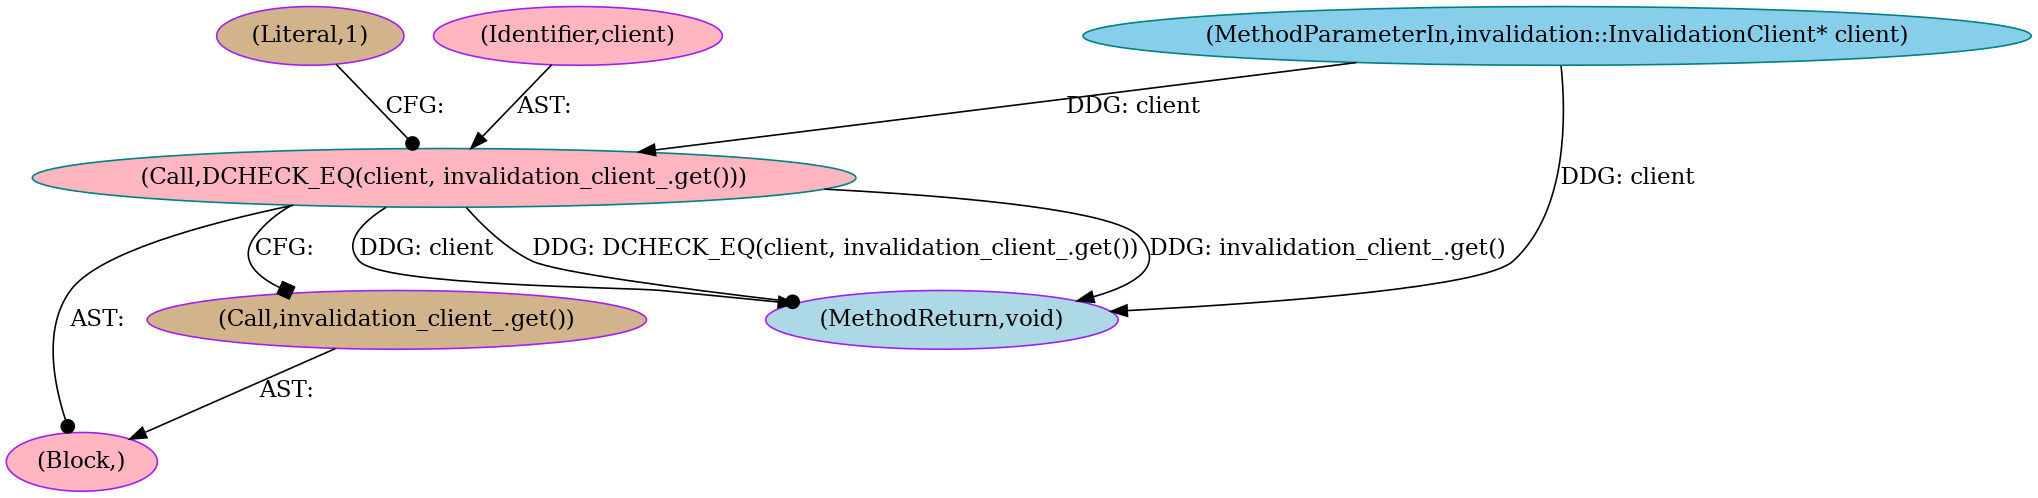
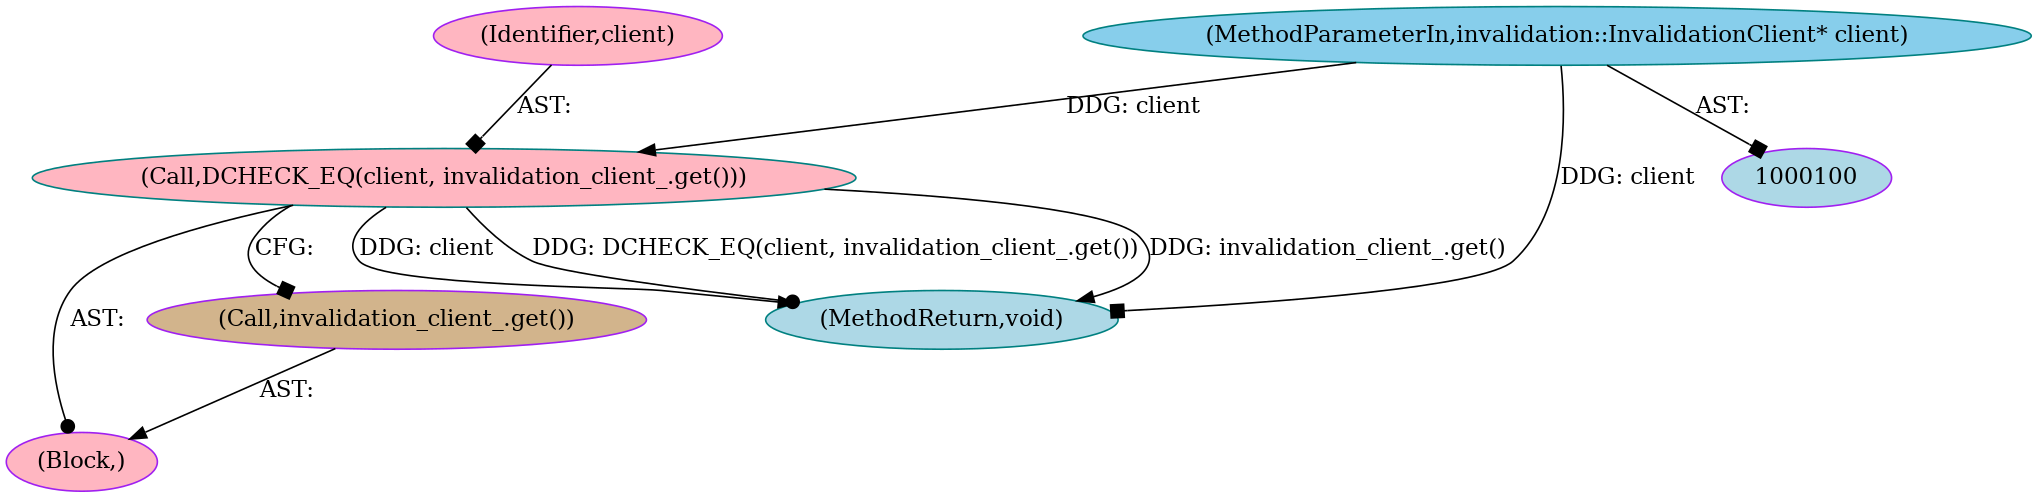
node "(Literal,1)": removed
edge "(Identifier,client)" -> "(Call,DCHECK_EQ(client, invalidation_client_.get()))": arrowhead normal -> box
node "1000100": added
edge "(MethodParameterIn,invalidation::InvalidationClient* client)" -> "(MethodReturn,void)": arrowhead normal -> box
node "(MethodReturn,void)": color purple -> teal
